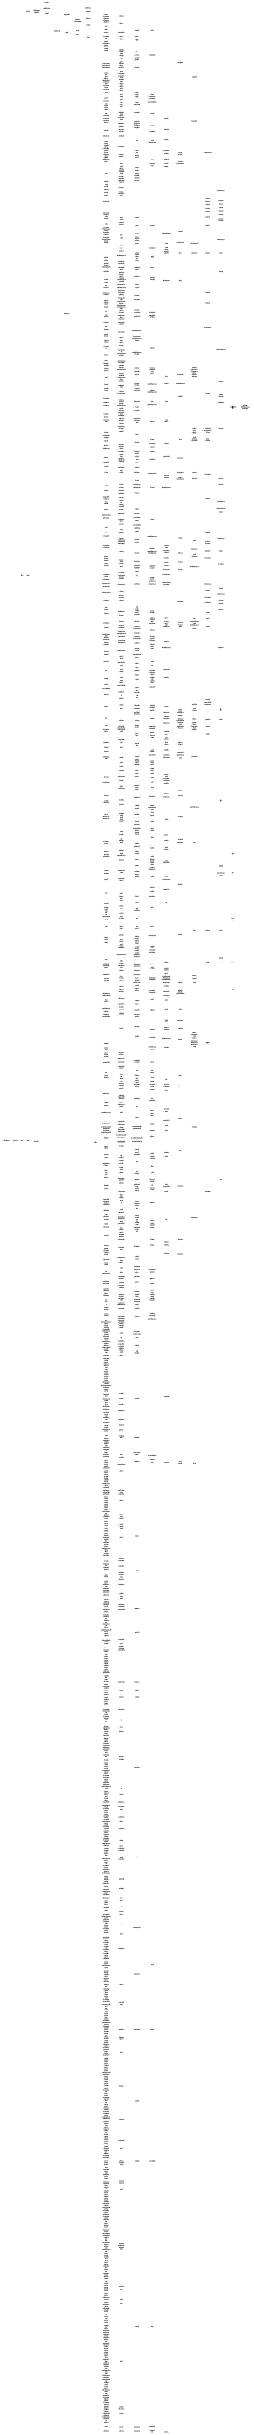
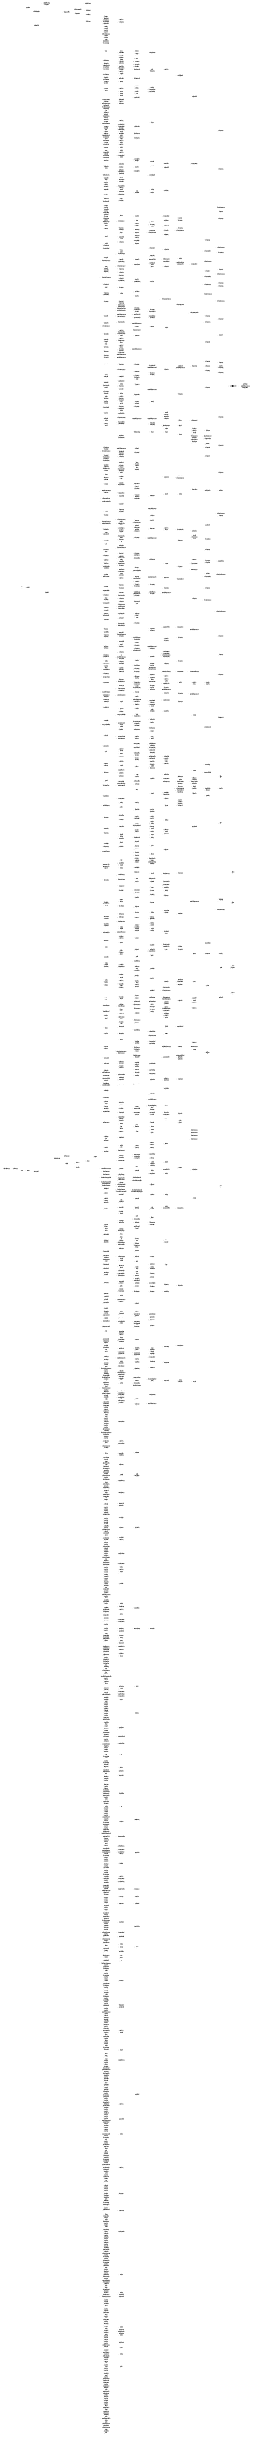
node "folio_nr_pages": added
node "pcpu_post_unmap_tlb_flush": added
